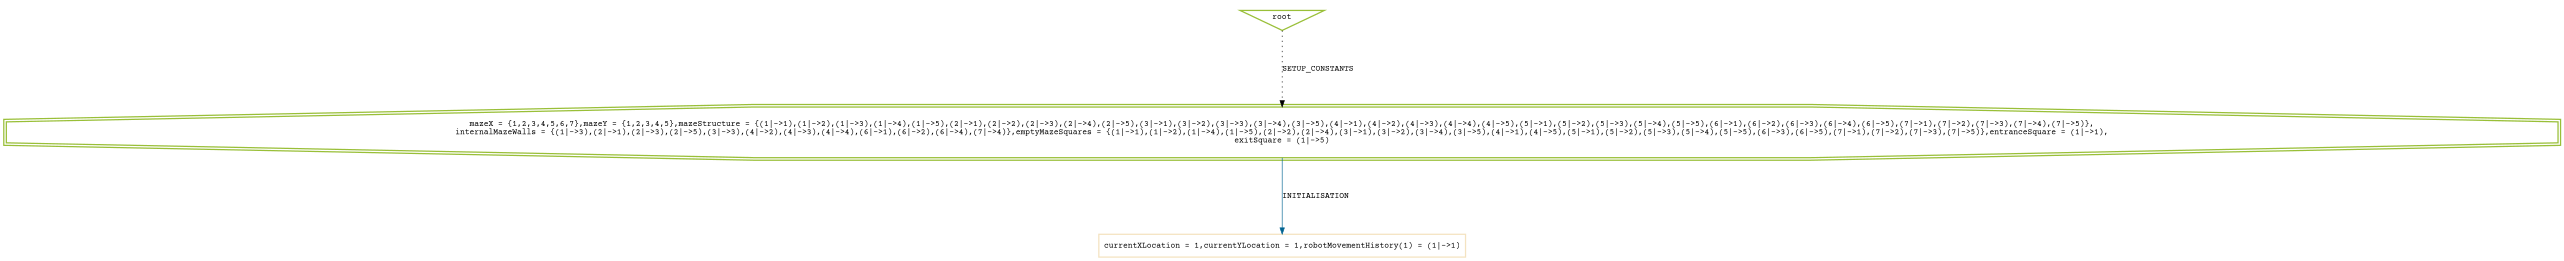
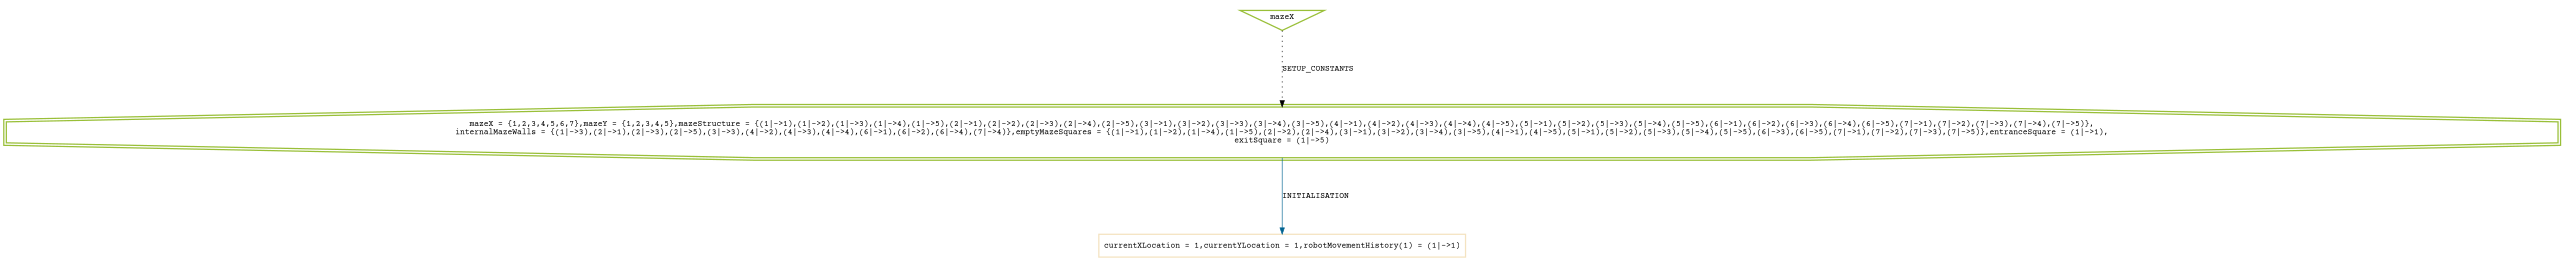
node "root": label "root" -> "mazeX"
